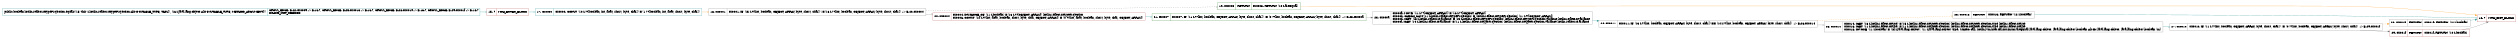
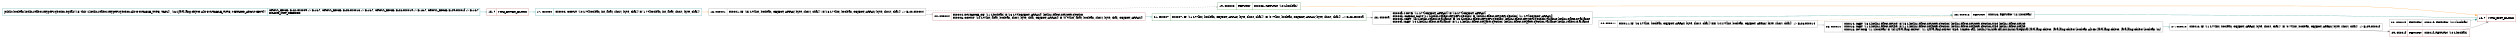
node "19: 0x0003": text "0x0003: RETURN  (r0 I:areEqual)" -> "0x0003: RETURN  (r0 I:boolean)"
edge "23: 0x000a" -> "24: 0x0011": now "23: 0x000a" -> "25: 0x0013"
edge "27: 0x001c" -> "28: 0x001e": removed
